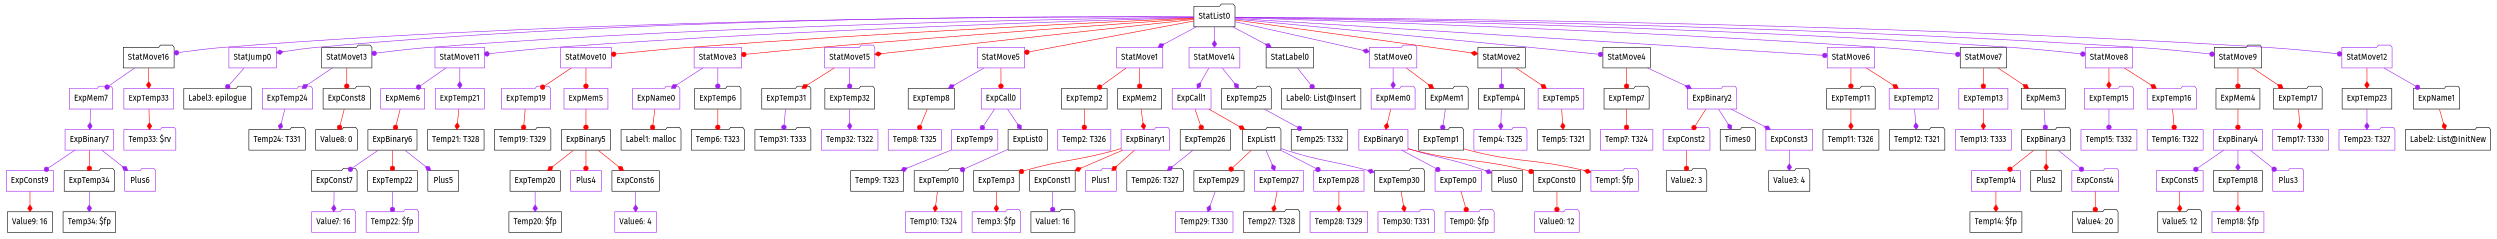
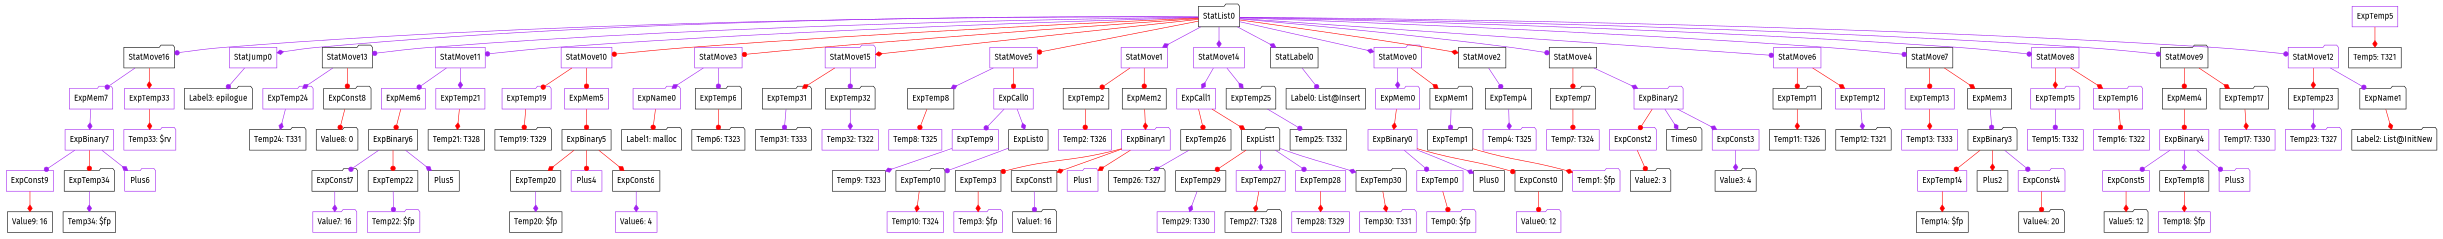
edge "StatMove2" -> "ExpTemp5": removed
